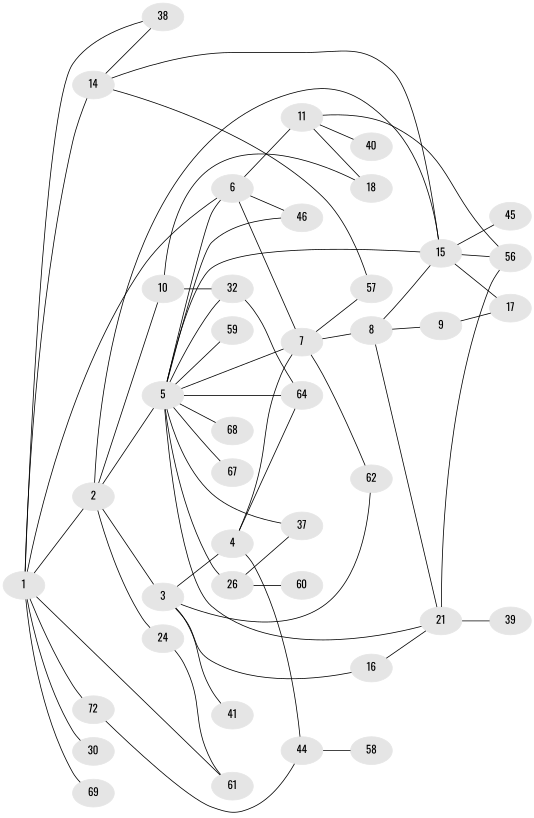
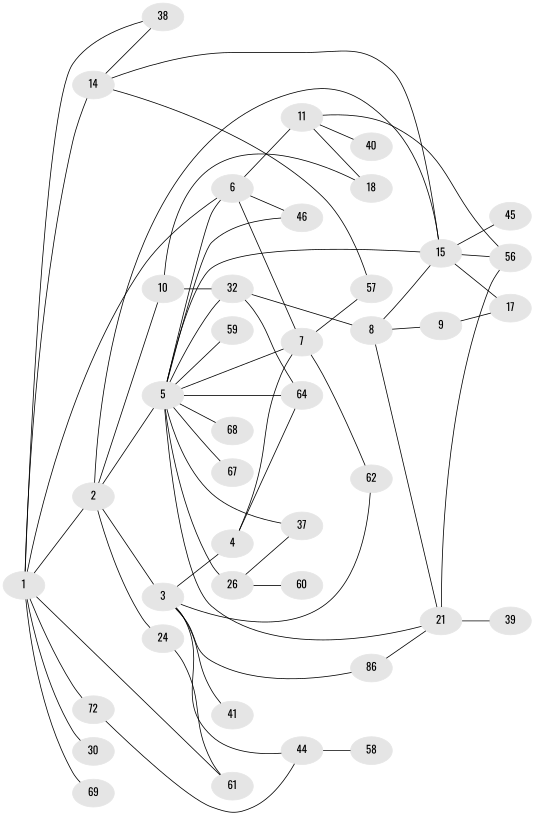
edge "8" -- "7": now "8" -- "32"
edge "4" -- "44": now "3" -- "44"
node "16": label "16" -> "86"
